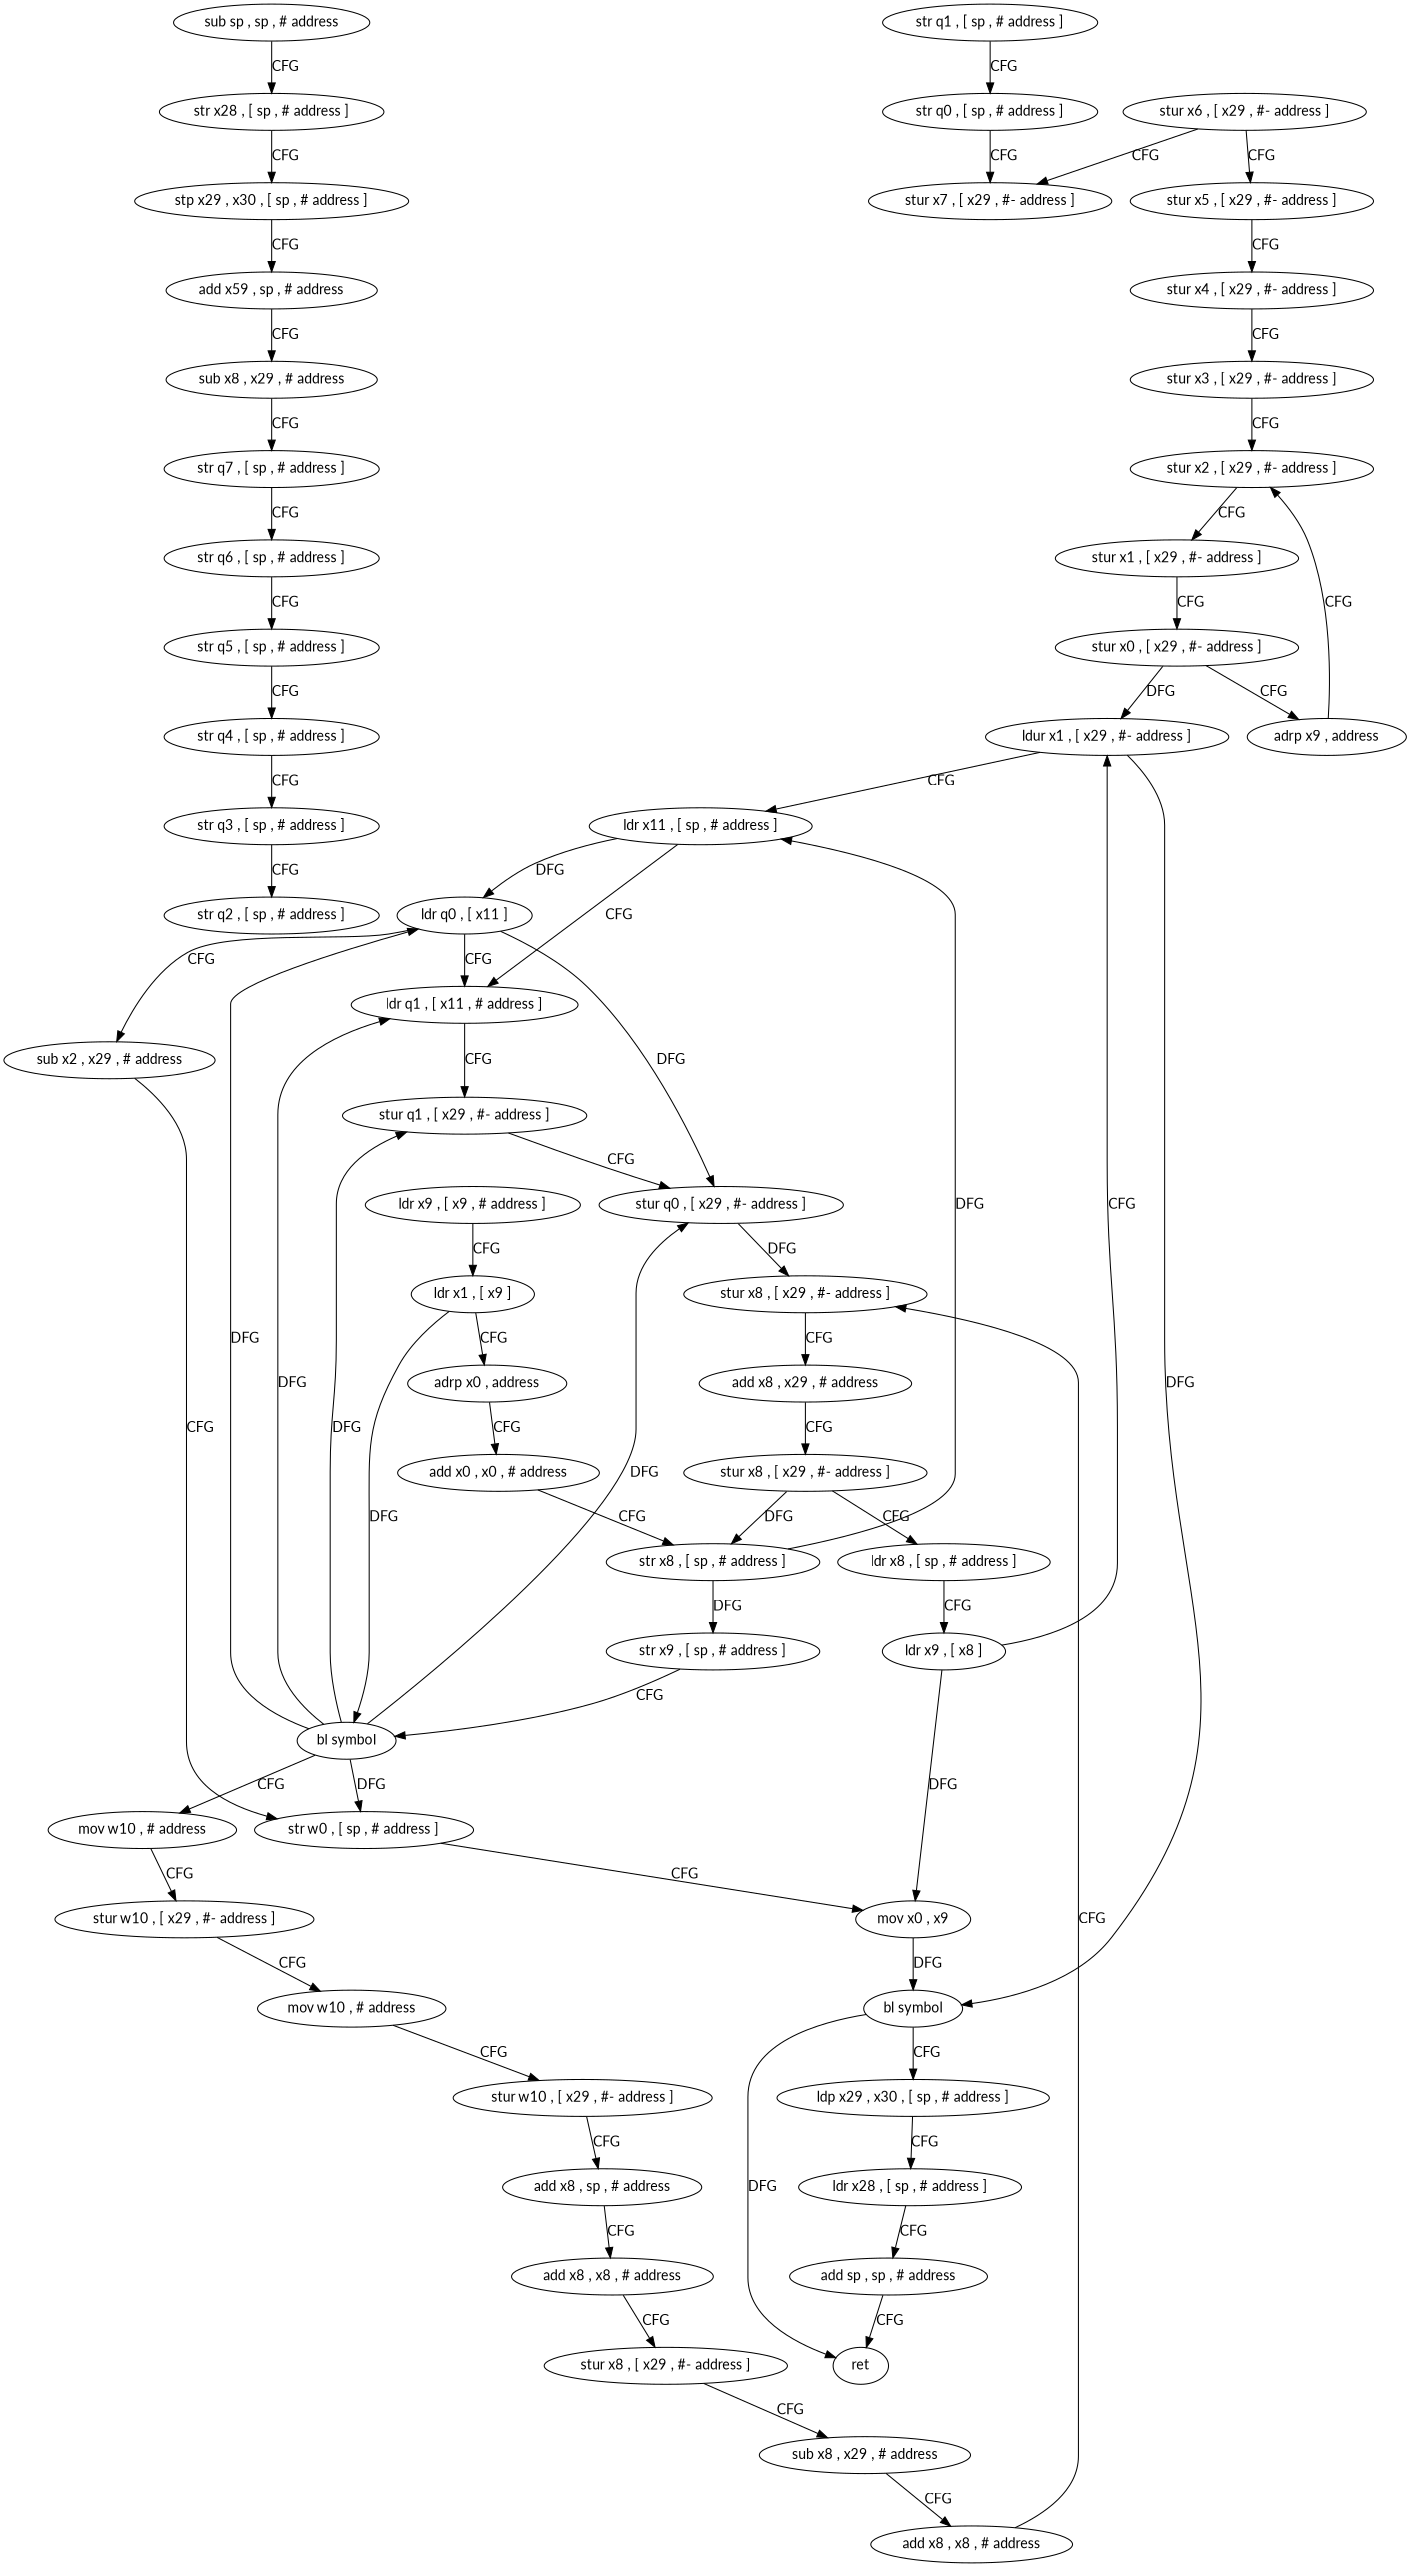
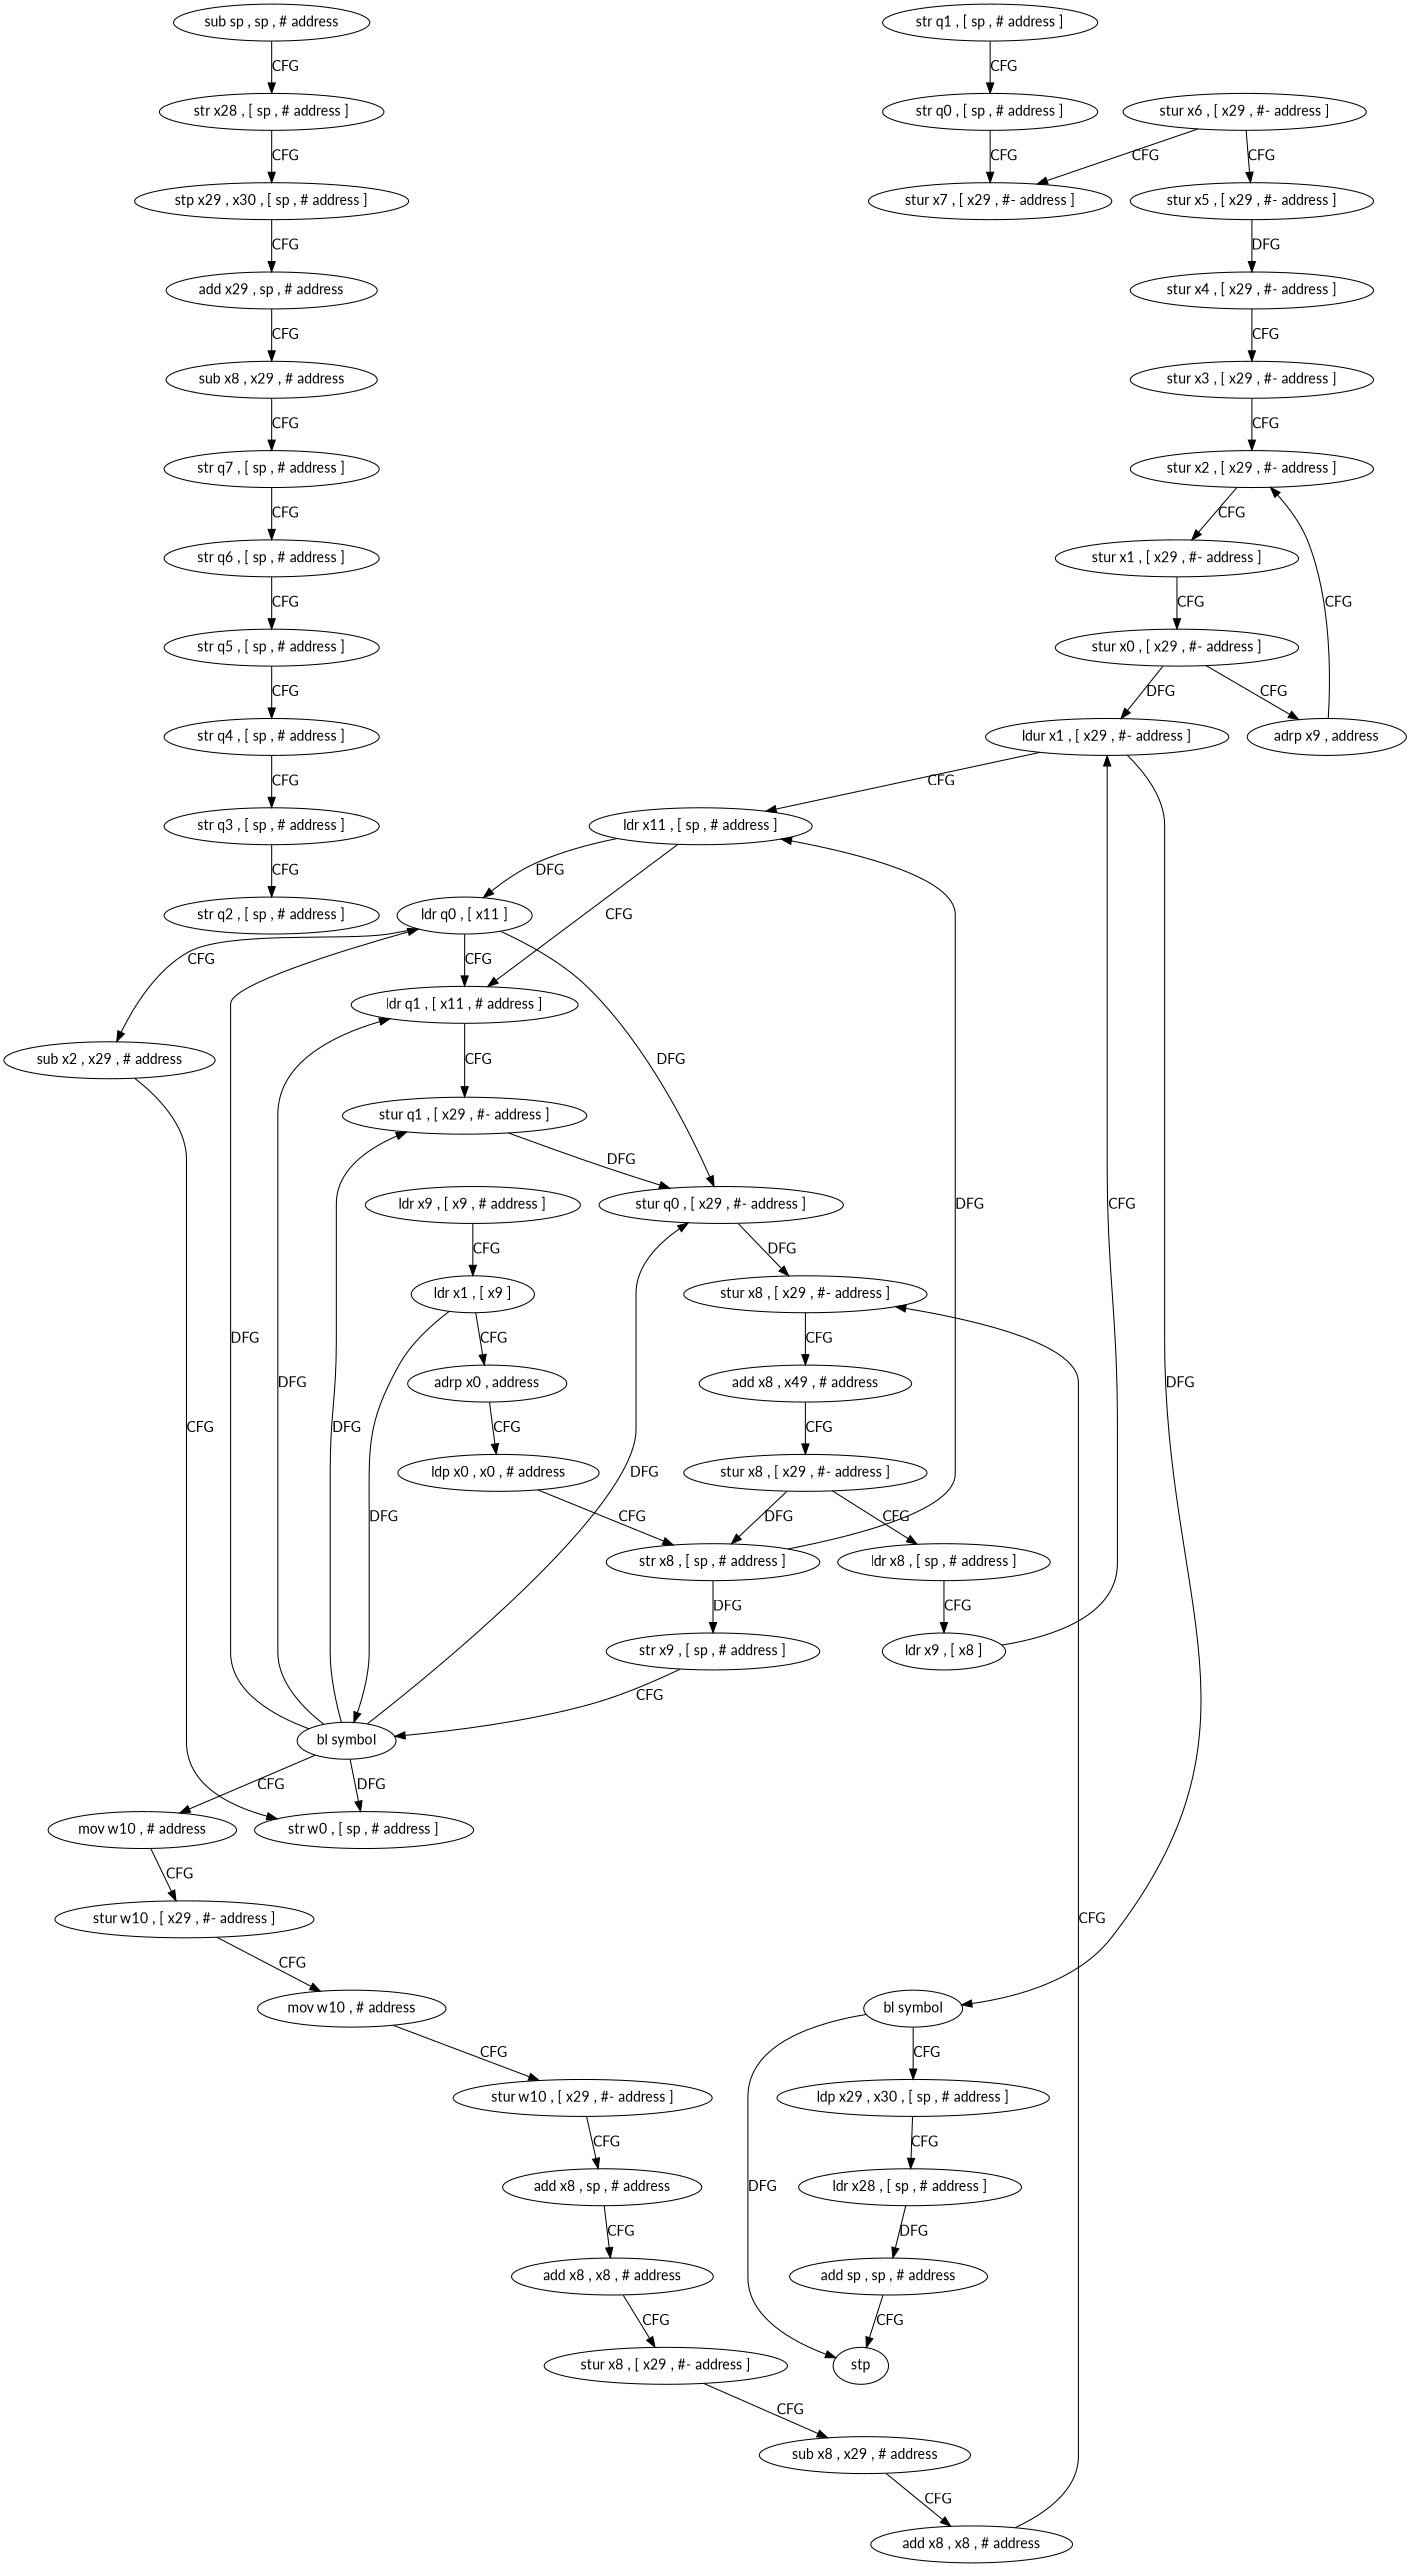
edge "stur x5 , [ x29 , #- address ]" -> "stur x4 , [ x29 , #- address ]": label "CFG" -> "DFG"
node "add x59 , sp , # address": label "add x59 , sp , # address" -> "add x29 , sp , # address"
edge "stur q1 , [ x29 , #- address ]" -> "stur q0 , [ x29 , #- address ]": label "CFG" -> "DFG"
node "add x8 , x29 , # address": label "add x8 , x29 , # address" -> "add x8 , x49 , # address"
node "add x0 , x0 , # address": label "add x0 , x0 , # address" -> "ldp x0 , x0 , # address"
node "mov x0 , x9": removed
edge "ldr x28 , [ sp , # address ]" -> "add sp , sp , # address": label "CFG" -> "DFG"
node "ret": label "ret" -> "stp"
